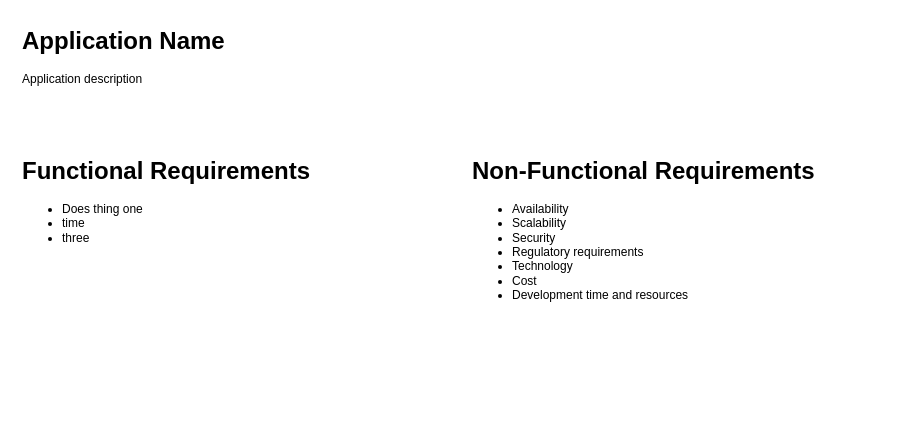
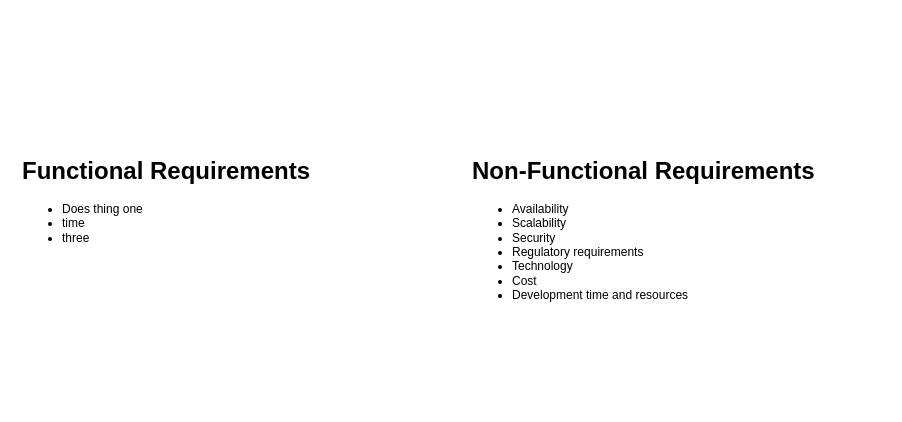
node "Application NameApplication description": removed
